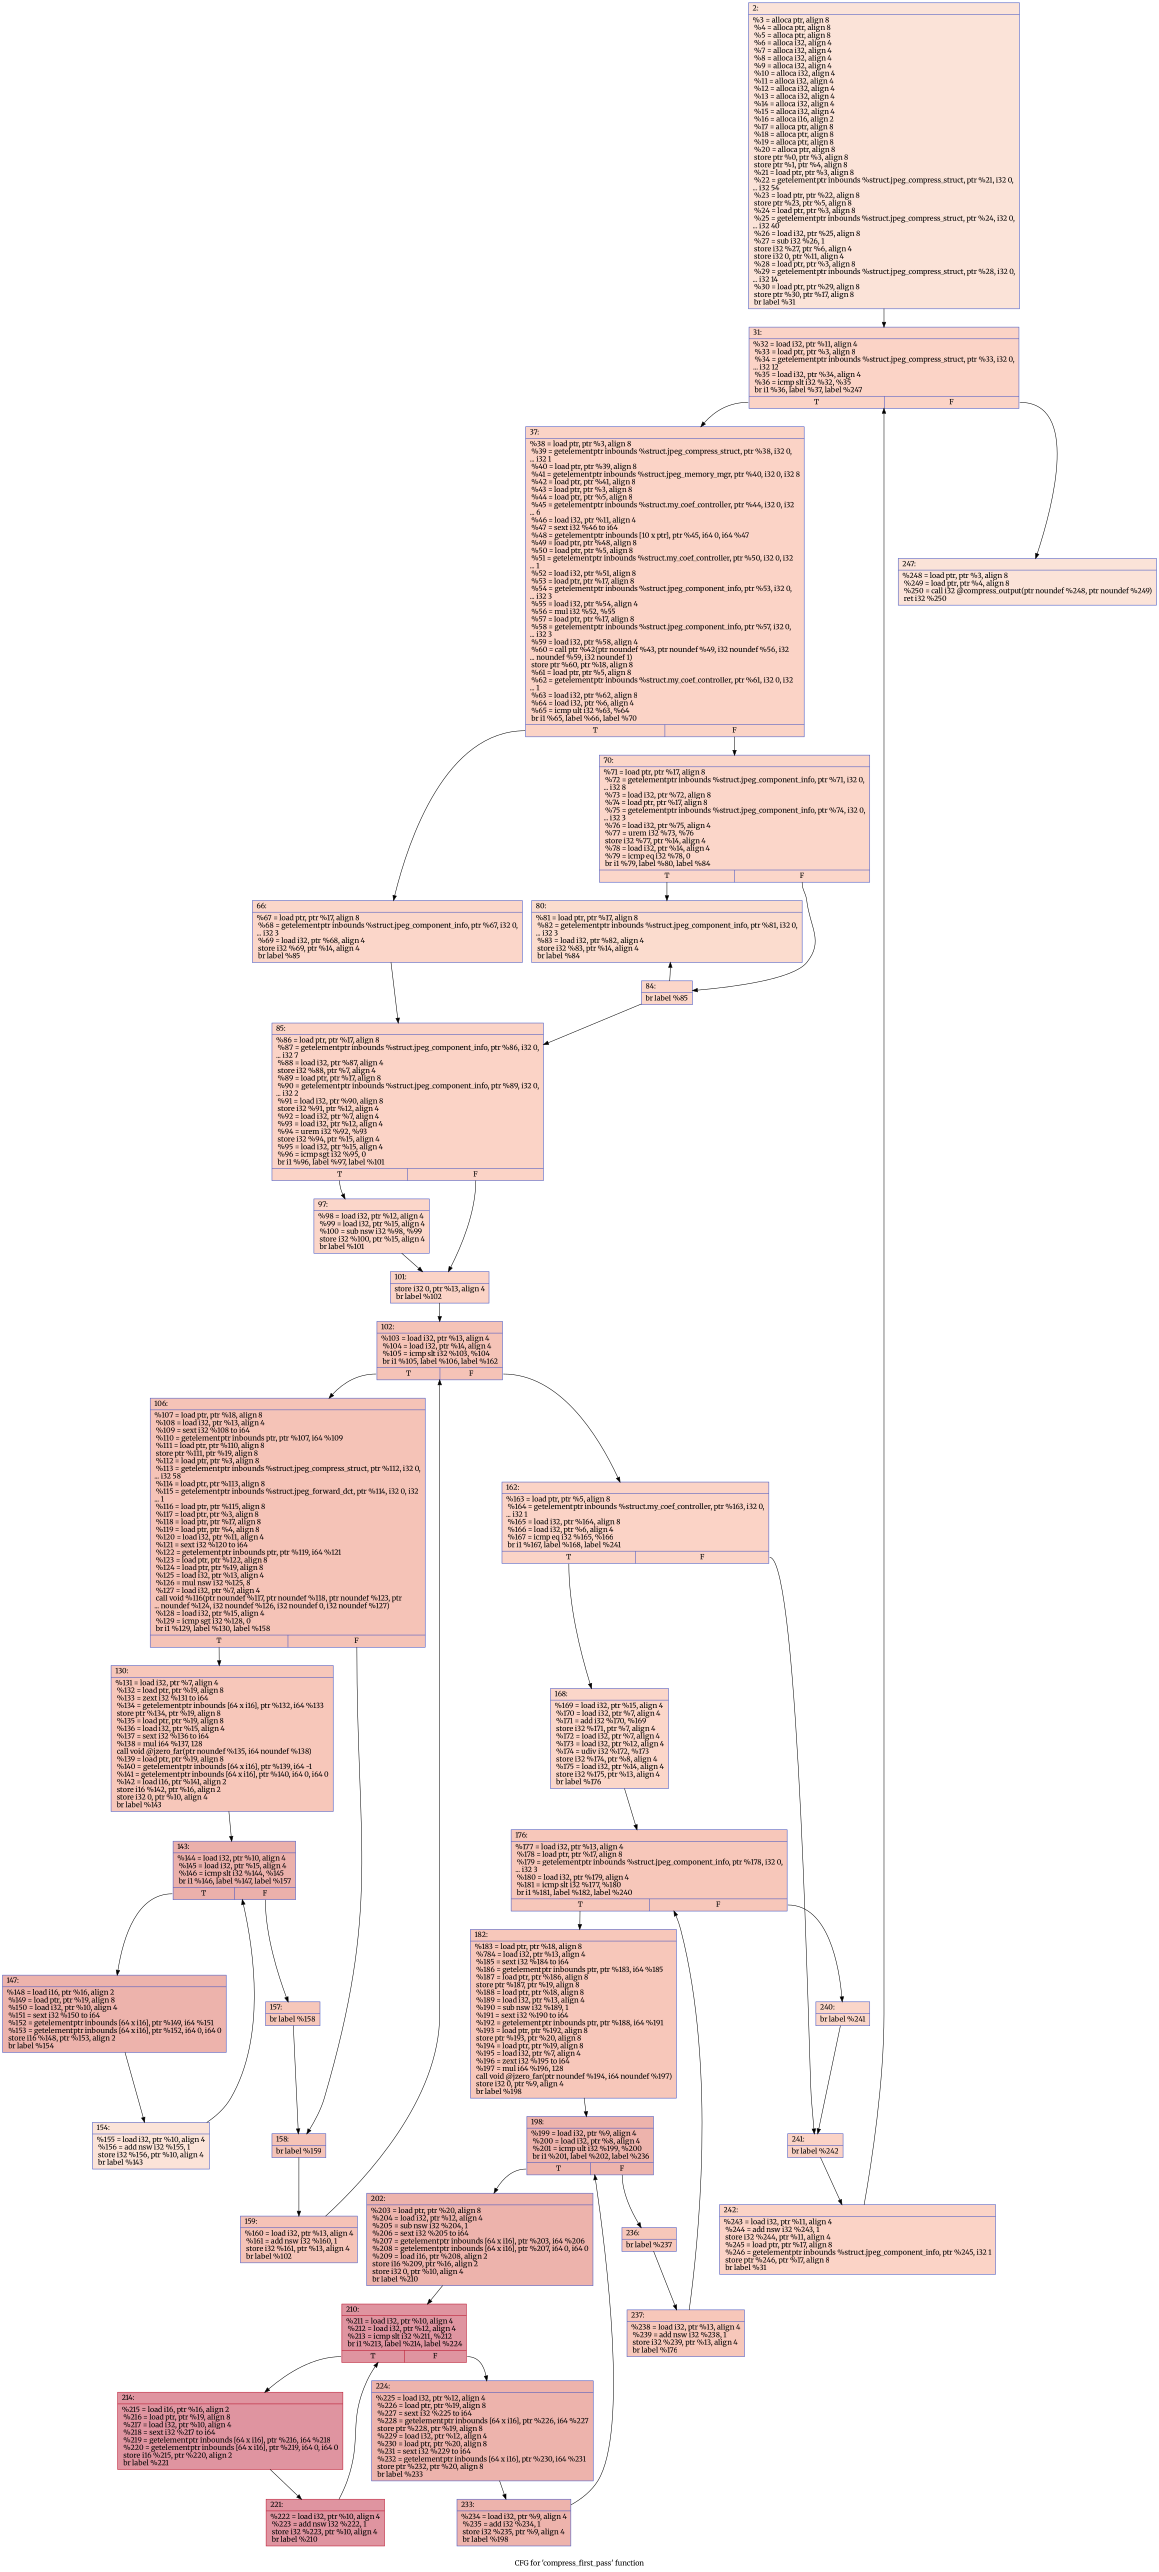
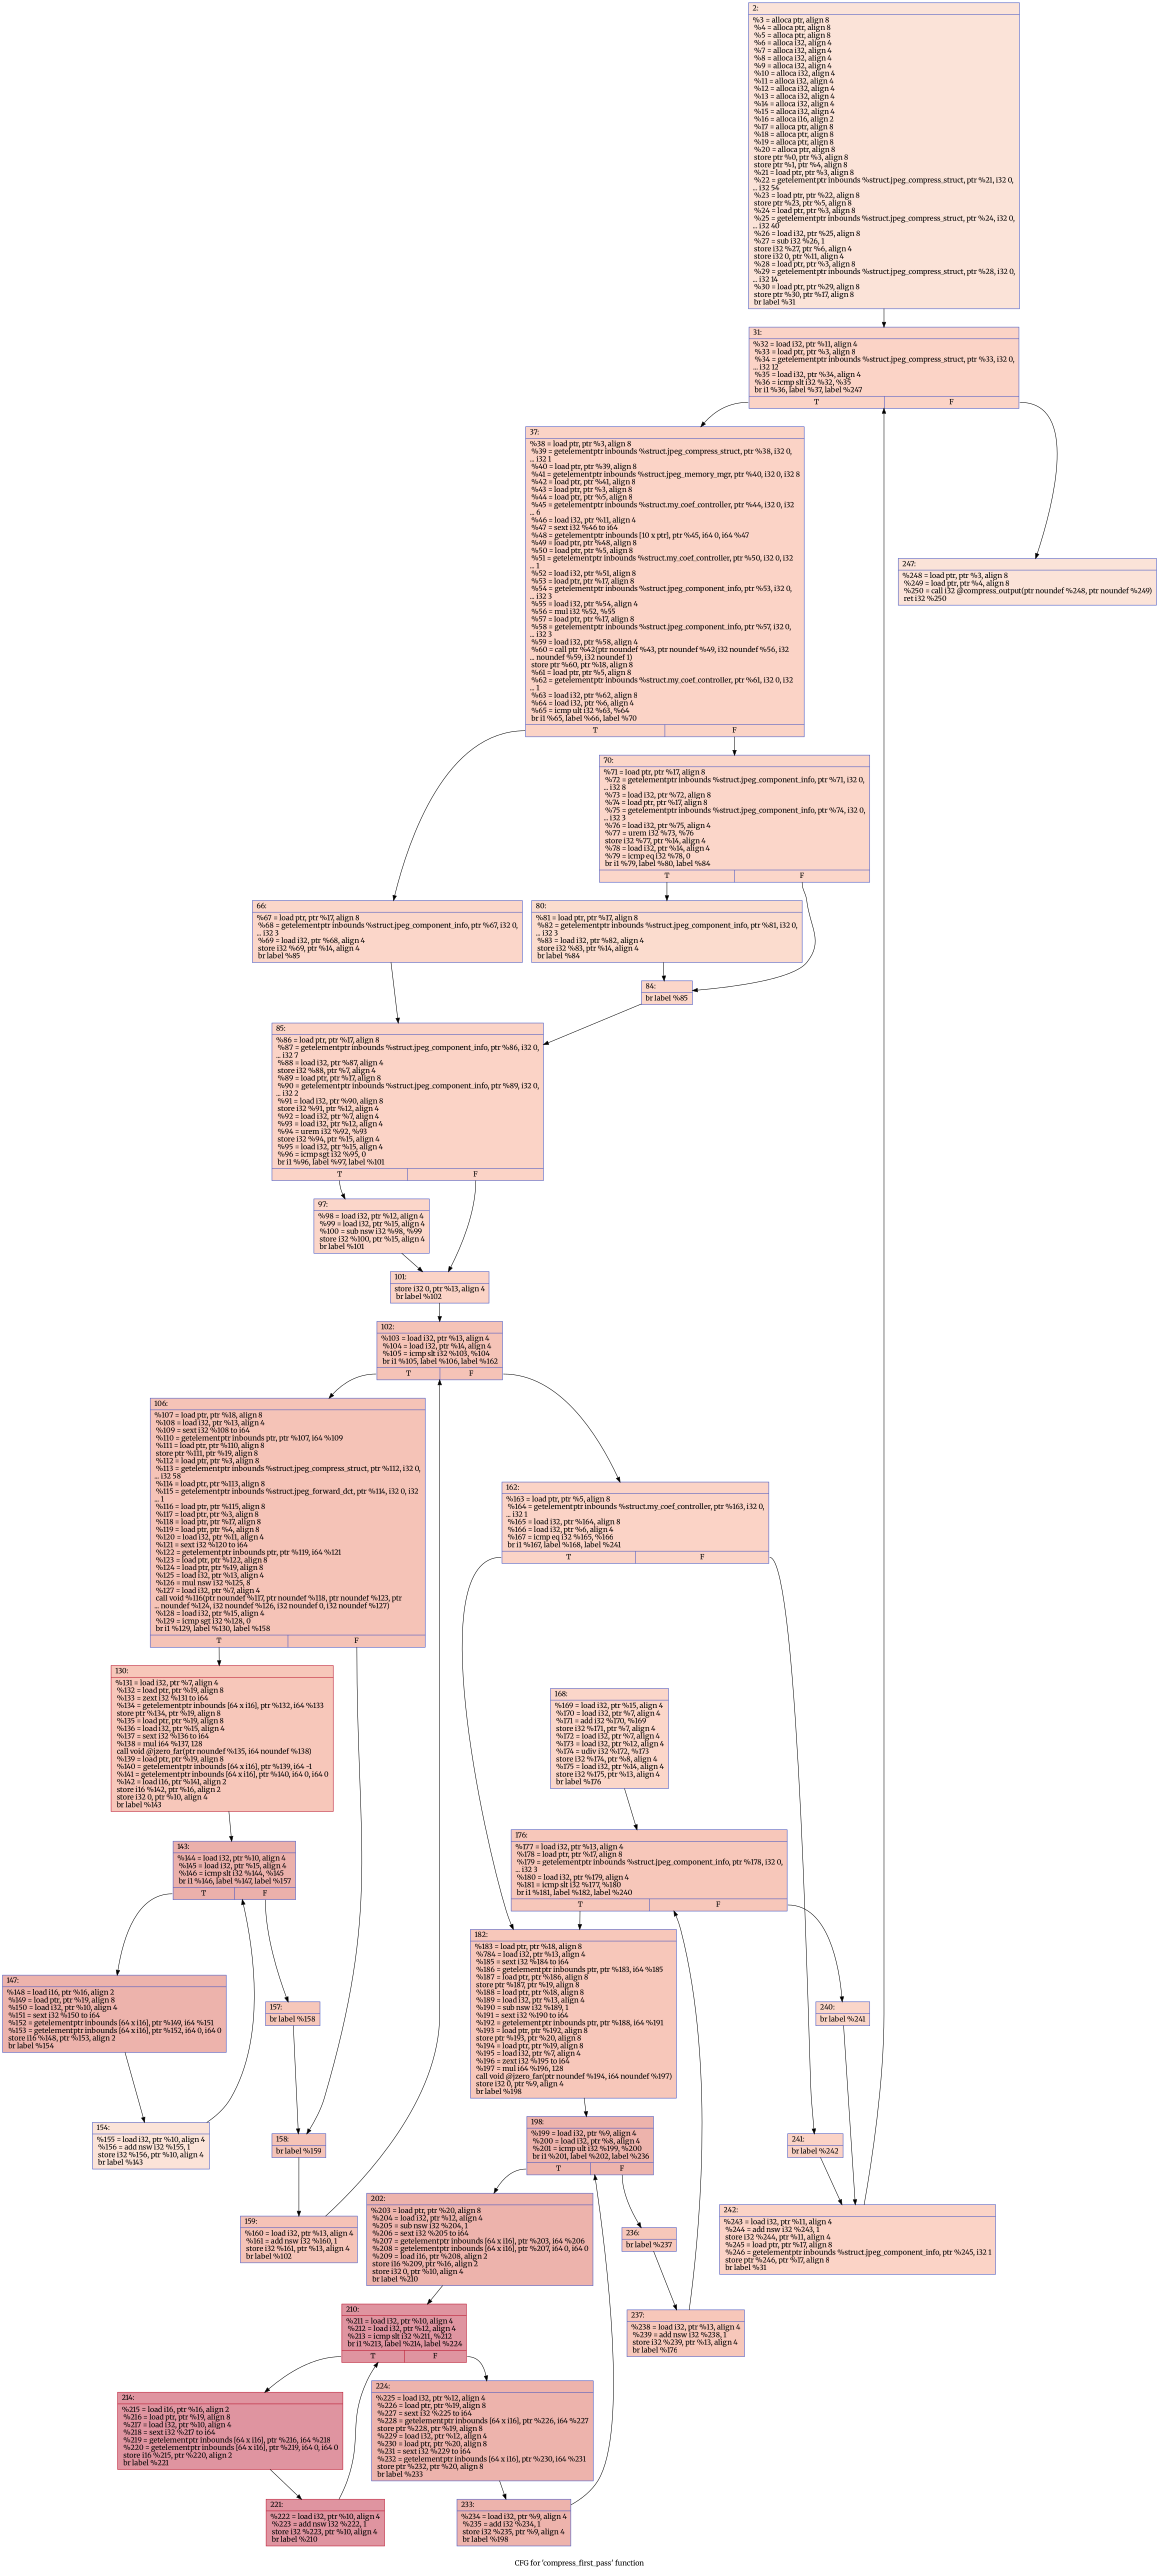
edge "84:" -> "80:": reversed
edge "162:" -> "168:": now "162:" -> "182:"
node "130:": color #3d50c3ff -> #b70d28ff
edge "240:" -> "241:": now "240:" -> "242:"
